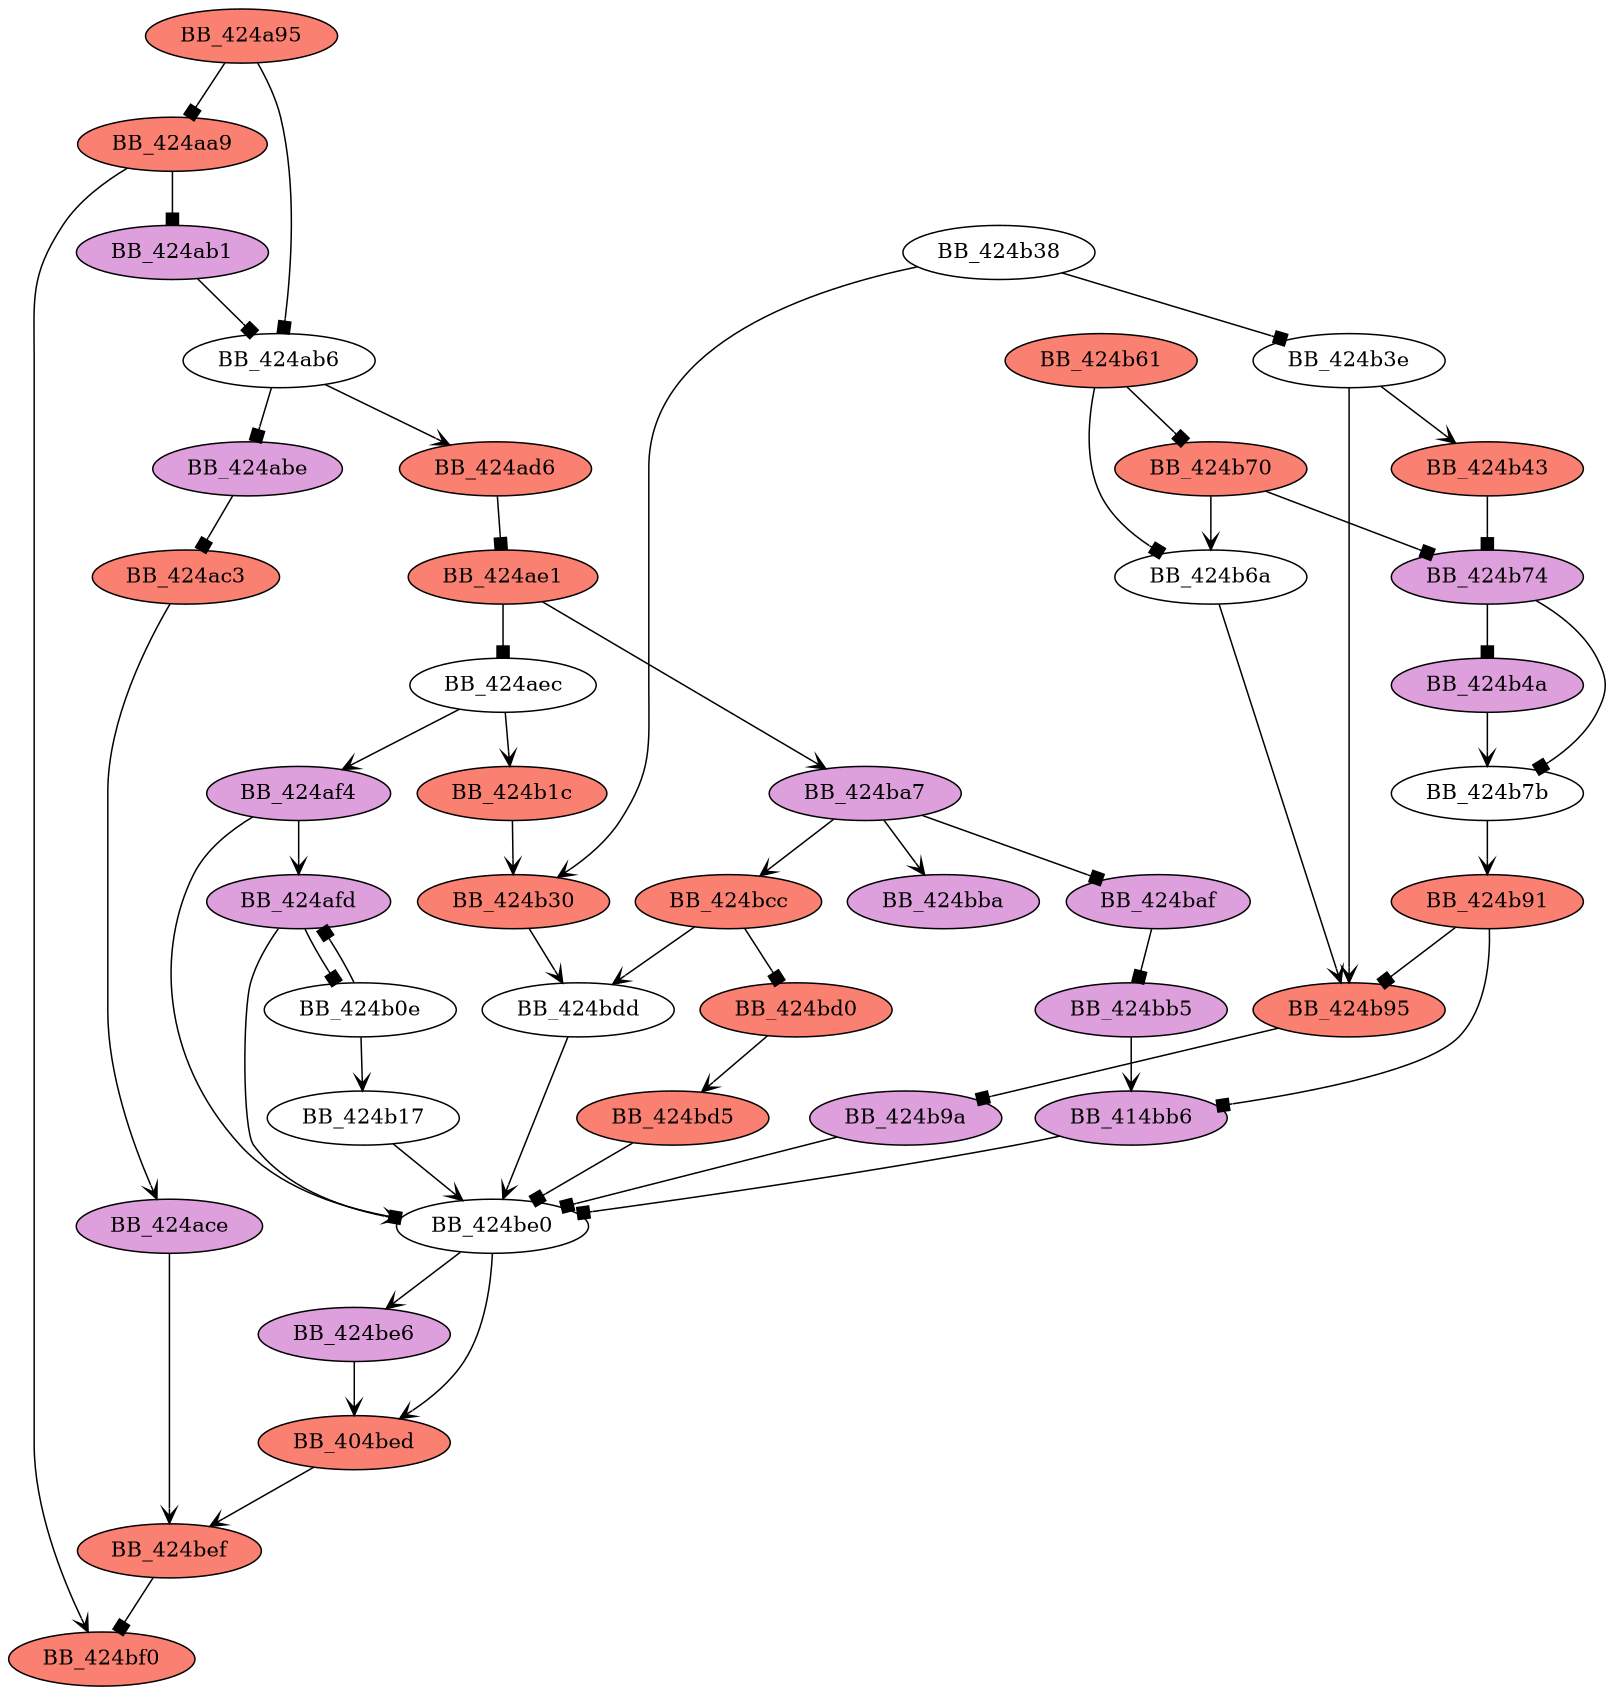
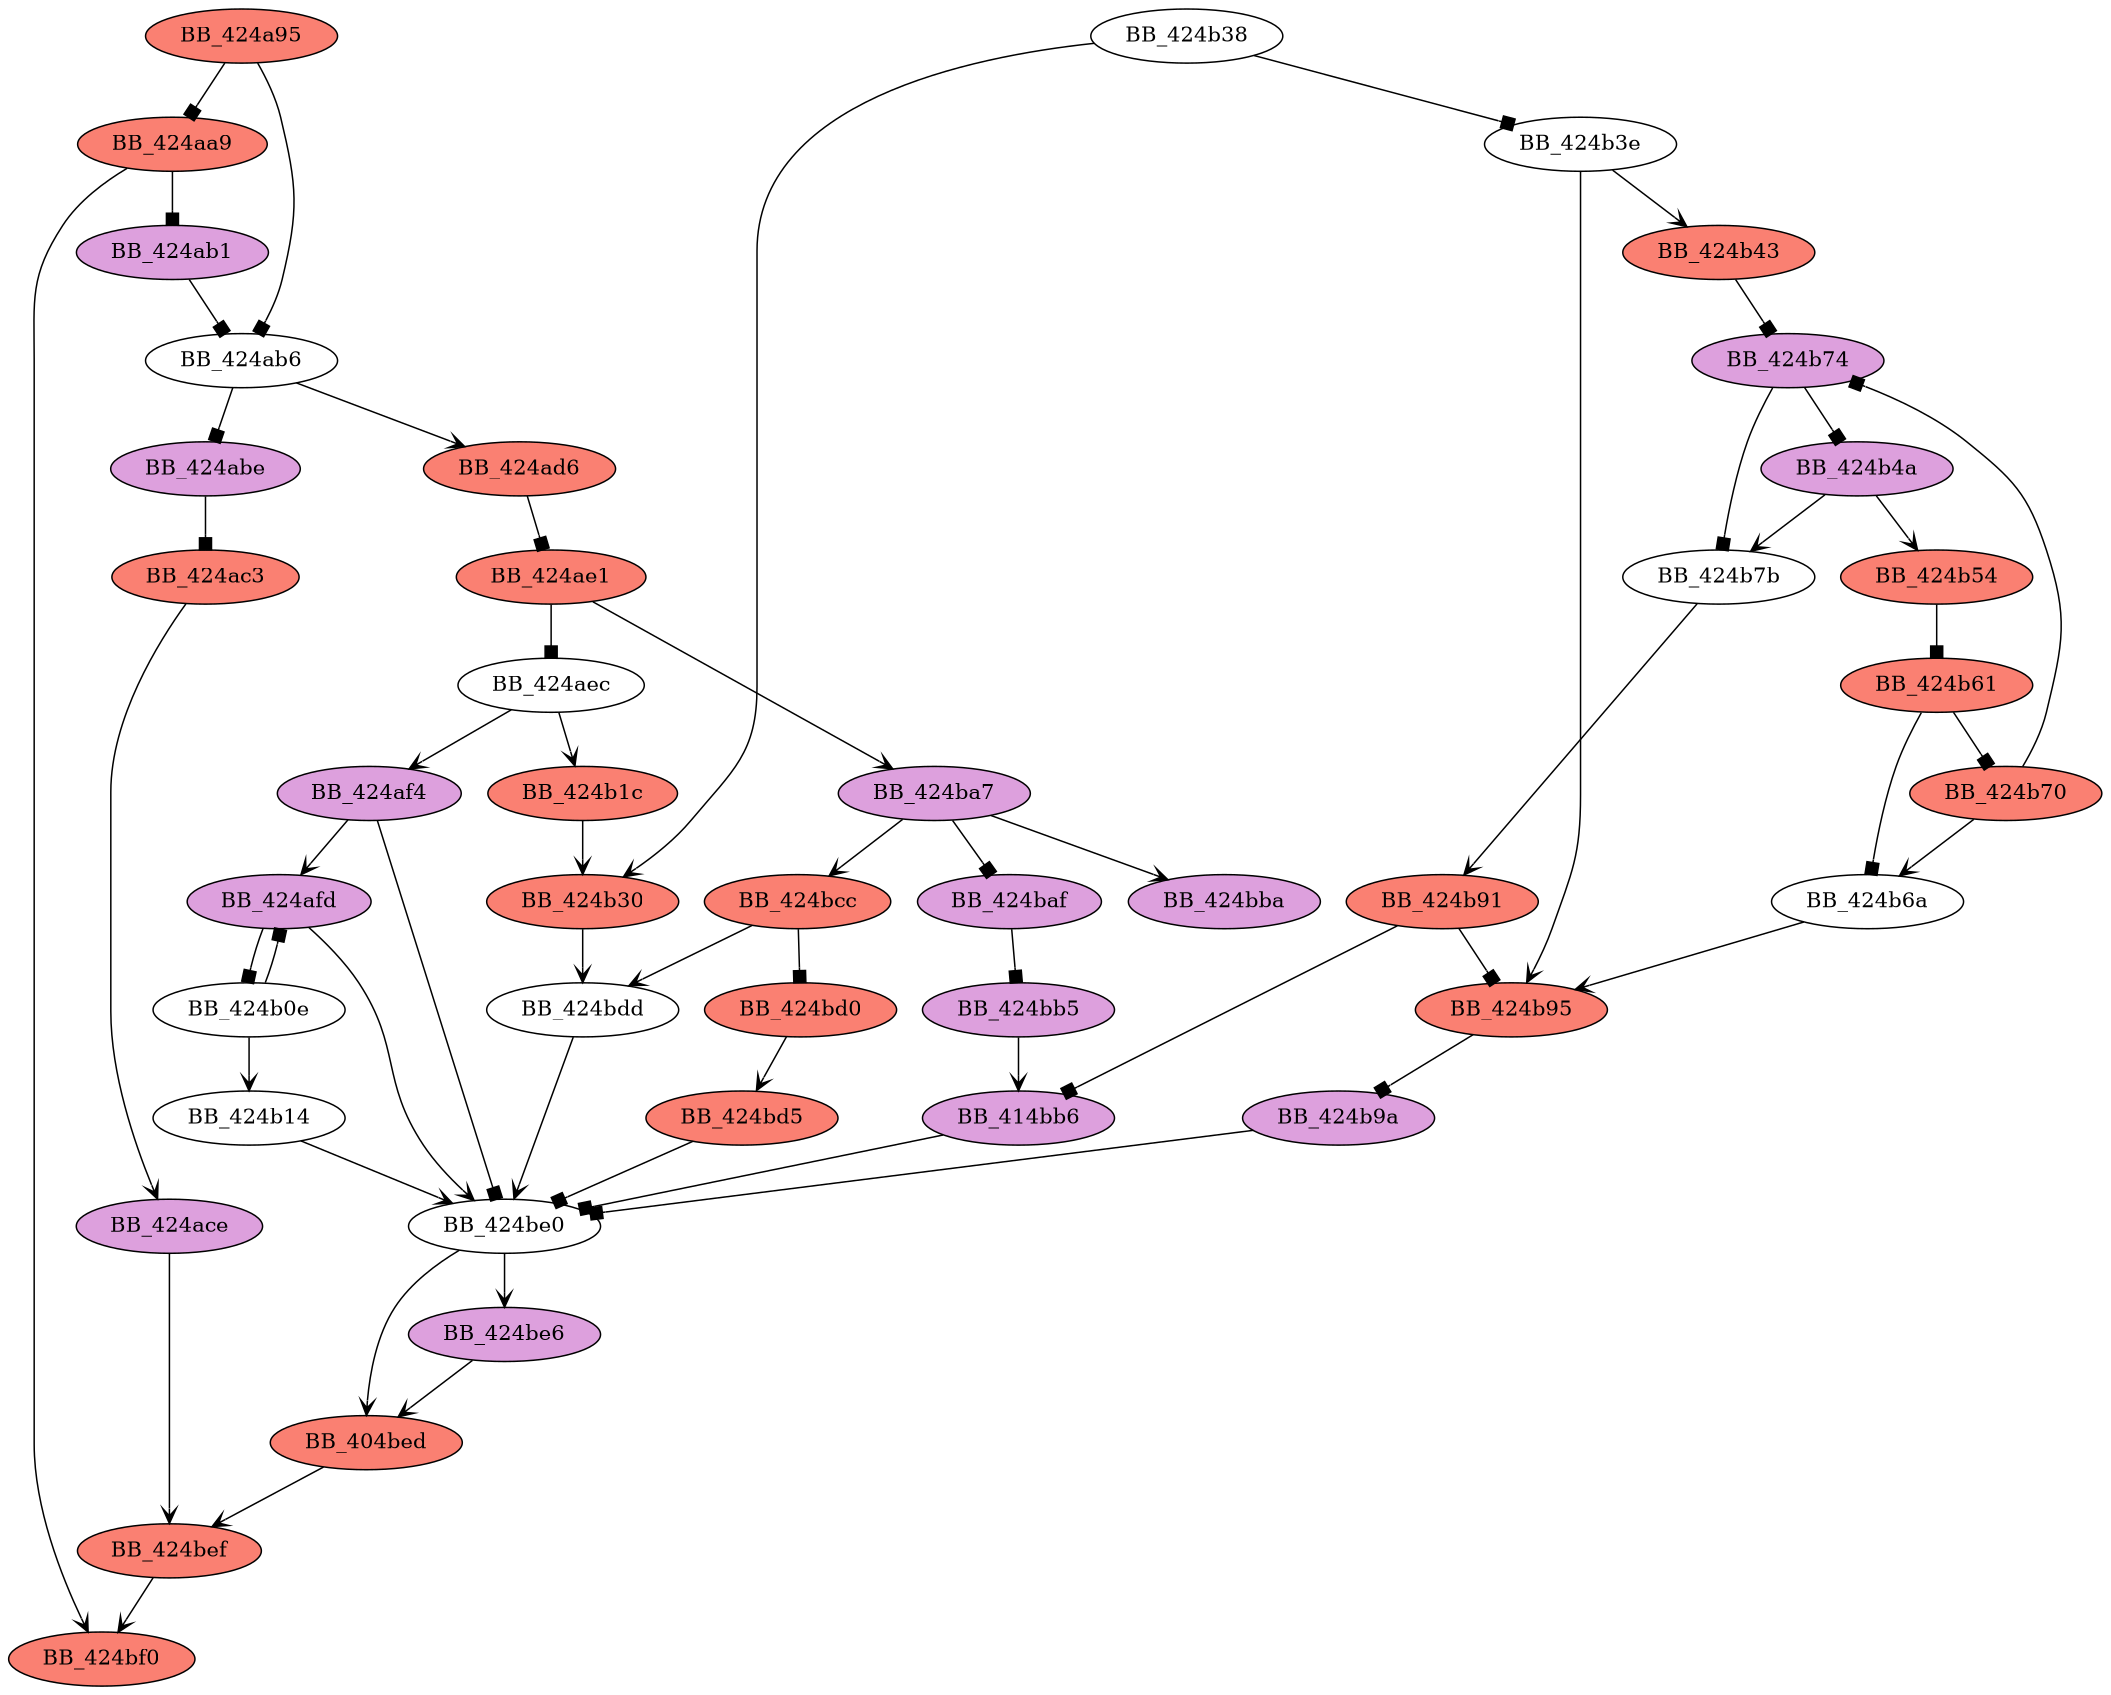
node "BB_424b54": added
node "BB_424b17": label "BB_424b17" -> "BB_424b14"
edge "BB_424bef" -> "BB_424bf0": arrowhead box -> vee
